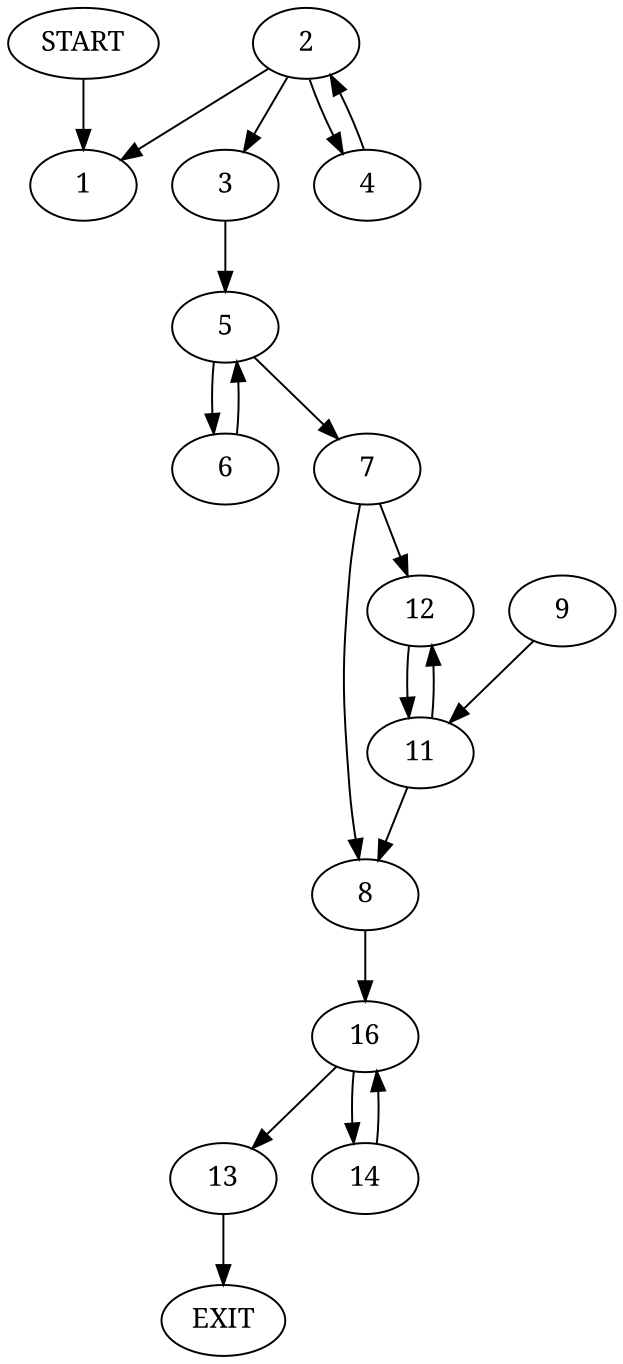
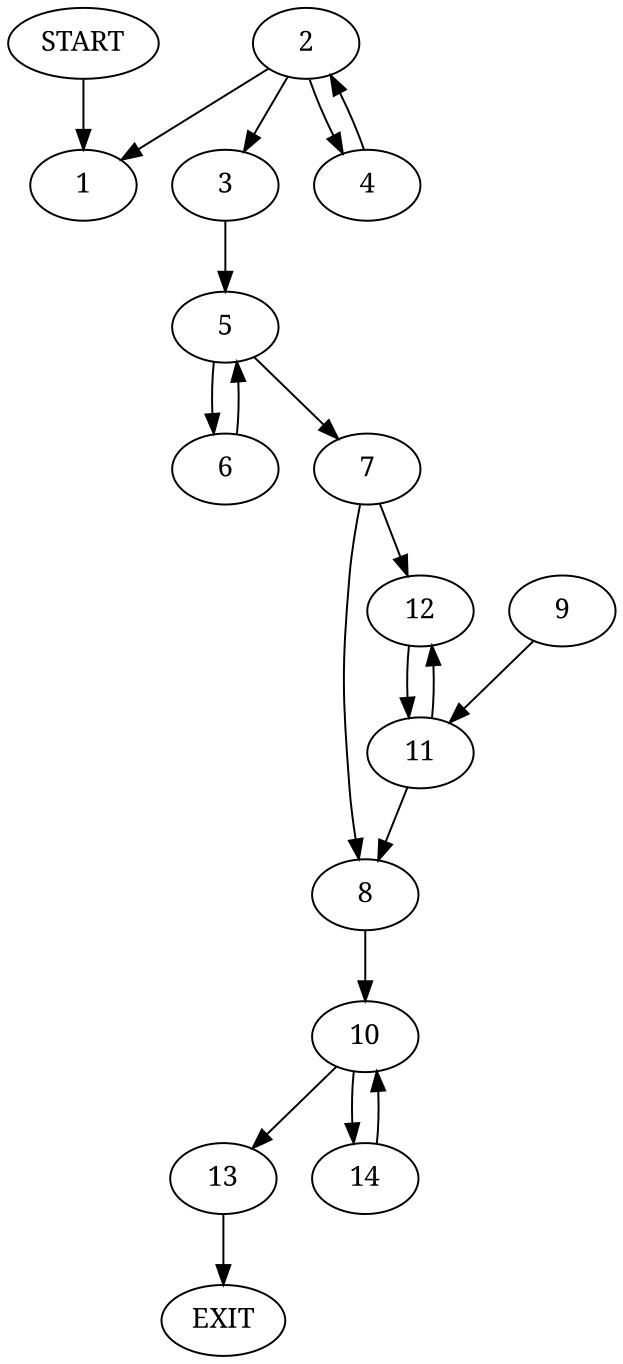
node "16": label "16" -> "10"
